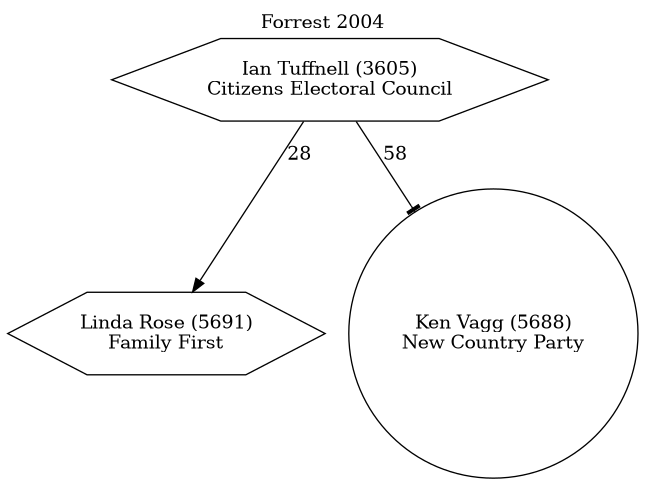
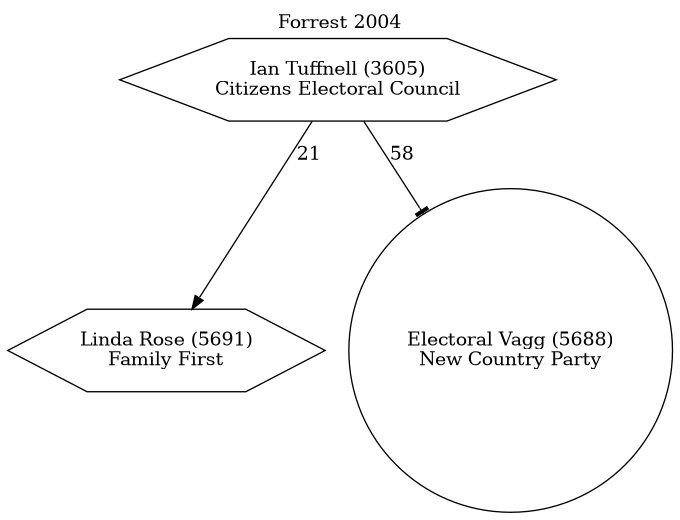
edge "Ian Tuffnell (3605) Citizens Electoral Council" -> "Linda Rose (5691) Family First": label "28" -> "21"
node "Ken Vagg (5688) New Country Party": label "Ken Vagg (5688) New Country Party" -> "Electoral Vagg (5688) New Country Party"
